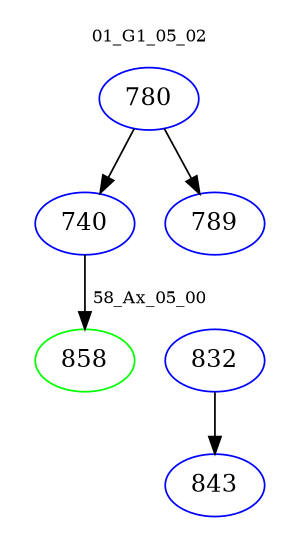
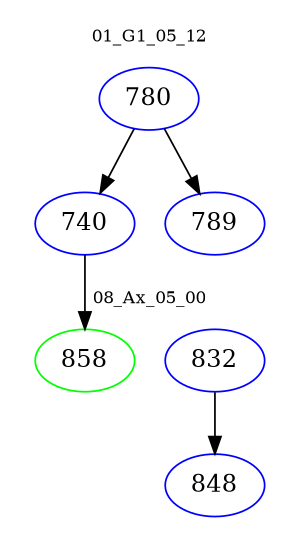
cluster "01_G1_05_02": label "01_G1_05_02" -> "01_G1_05_12"
cluster "58_Ax_05_00": label "58_Ax_05_00" -> "08_Ax_05_00"
node "843": label "843" -> "848"
